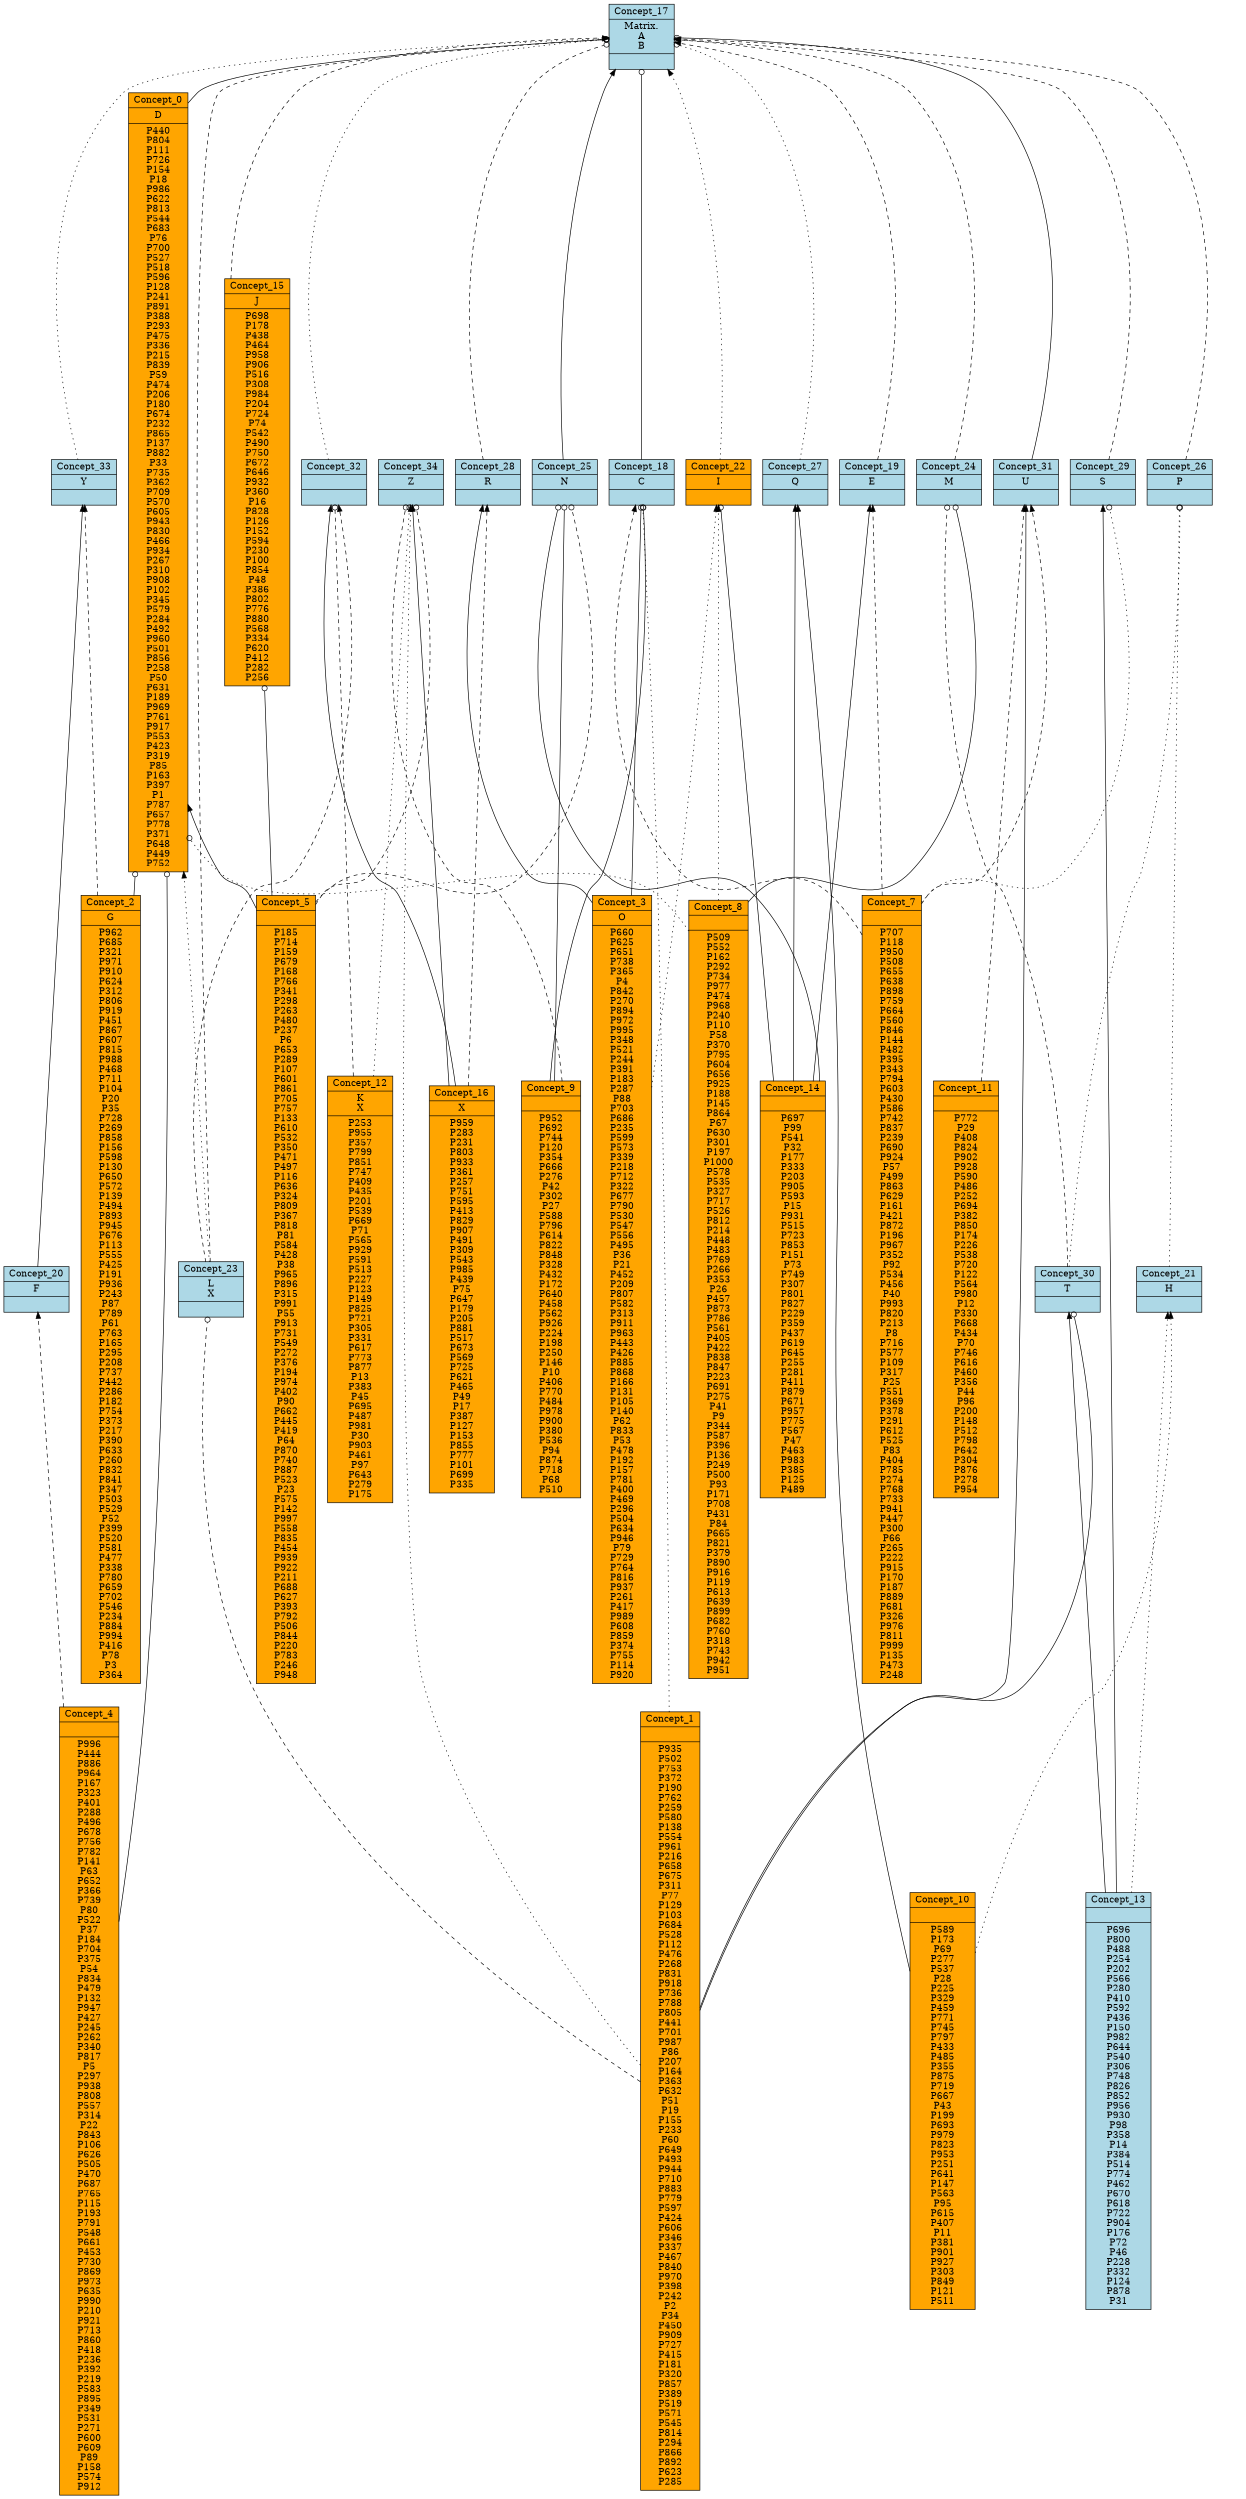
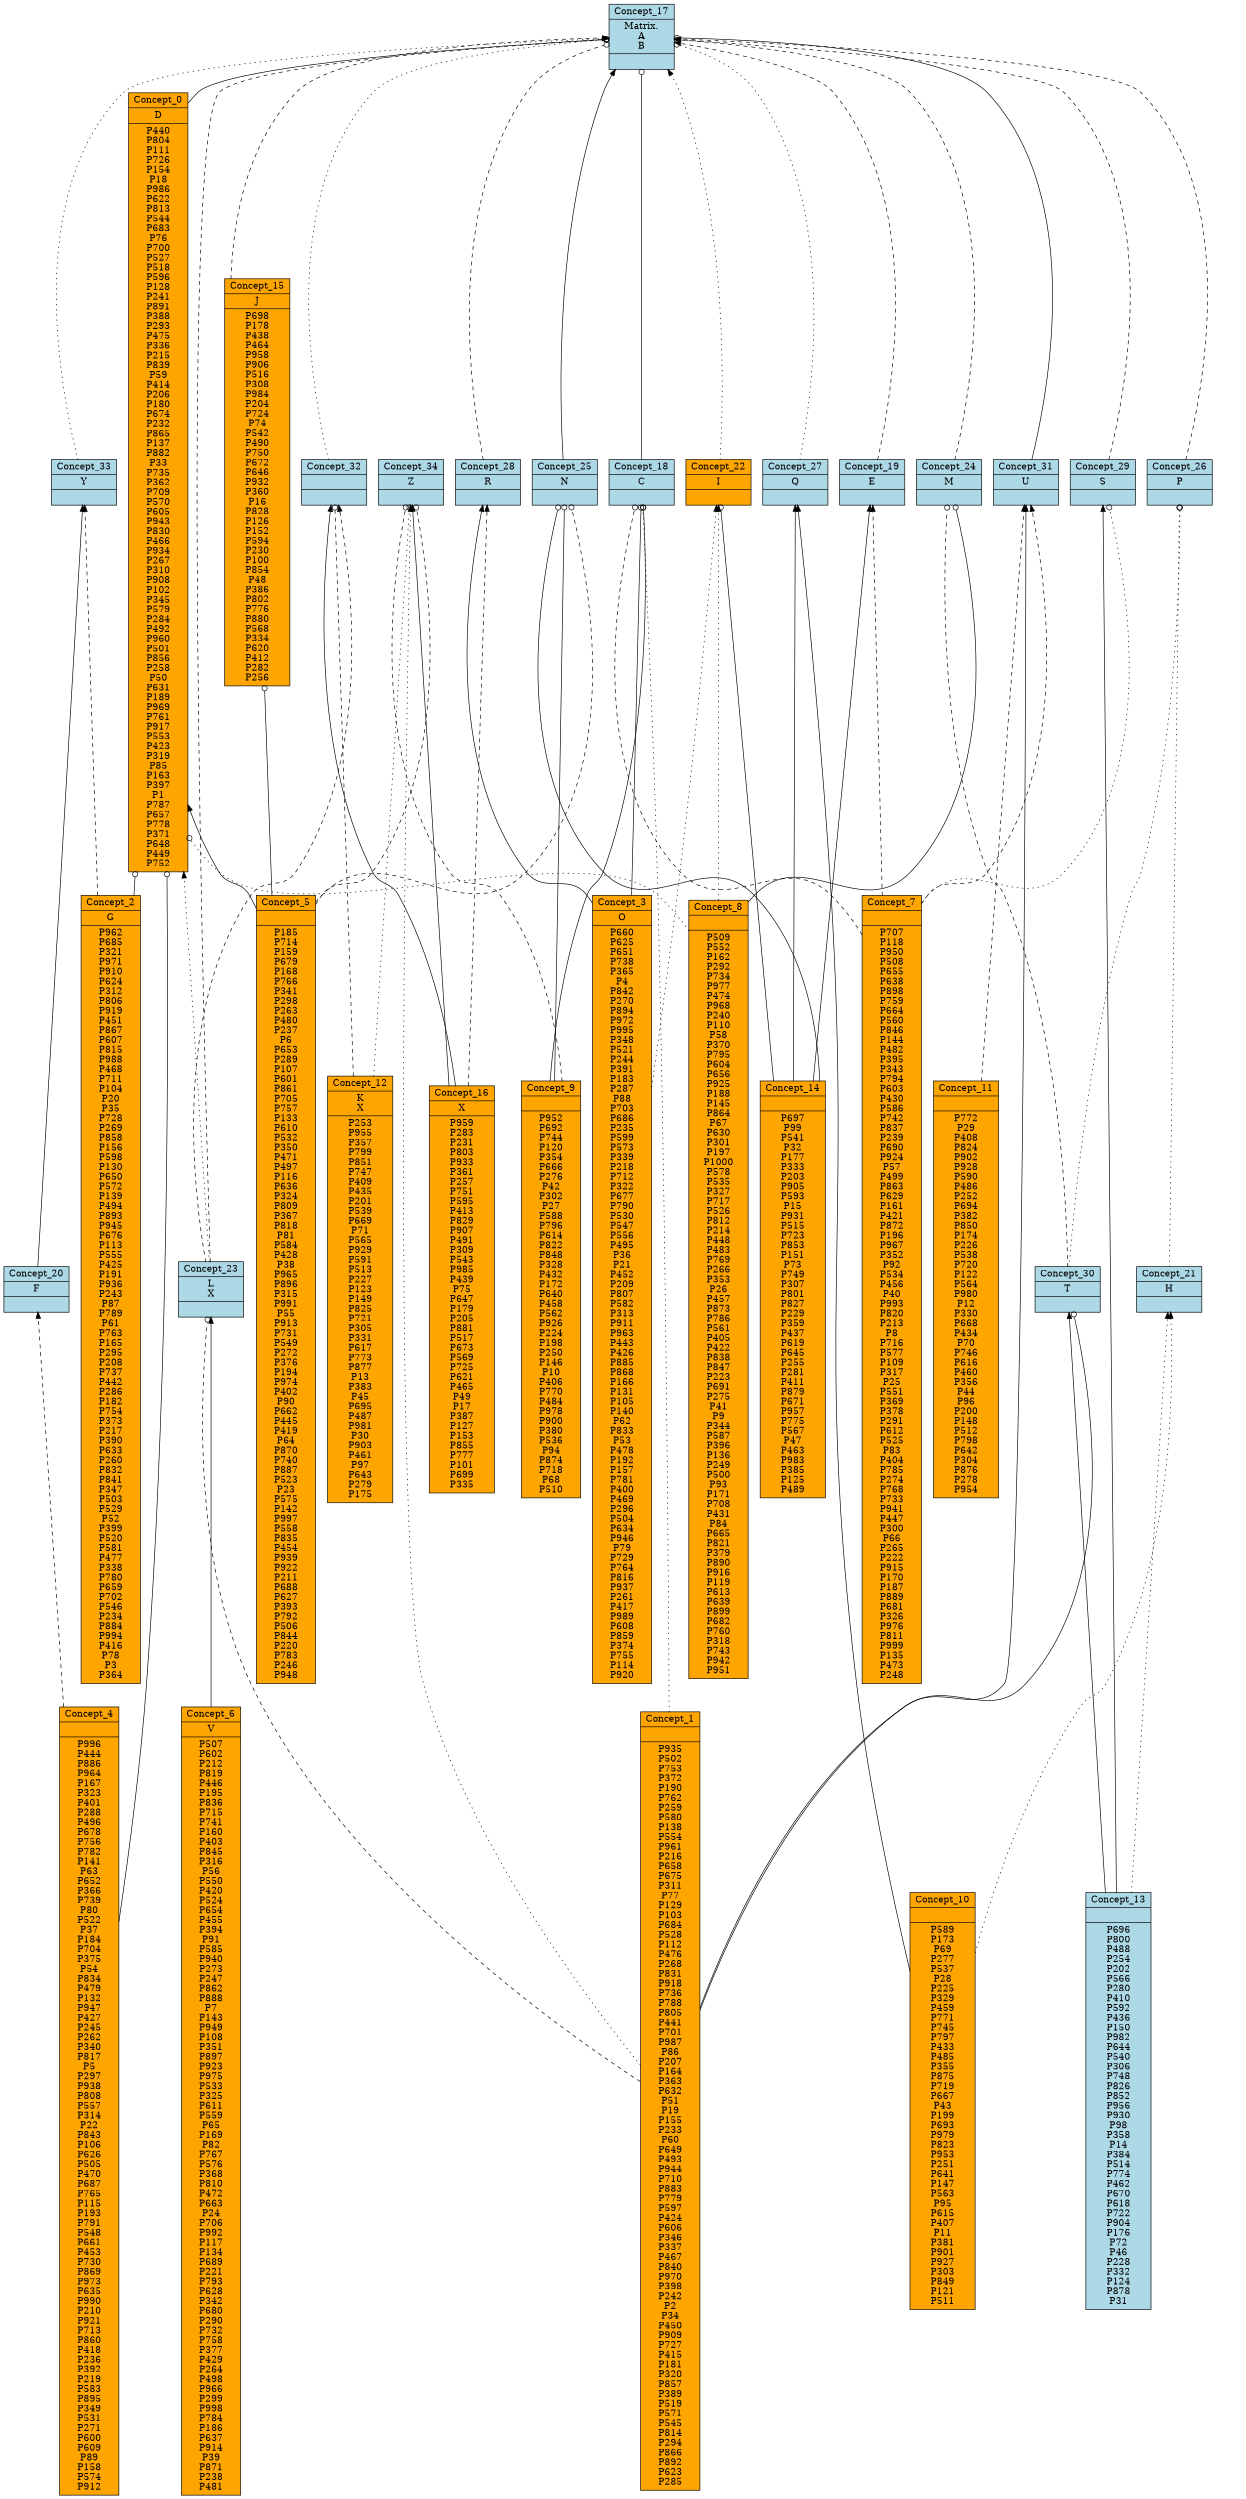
node "Concept_0": text "P474" -> "P414"
edge "Concept_7" -> "Concept_18": arrowhead normal -> odot
node "Concept_6": added
